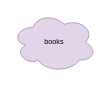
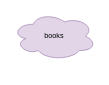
node "books": size 84x60 -> 84x48
